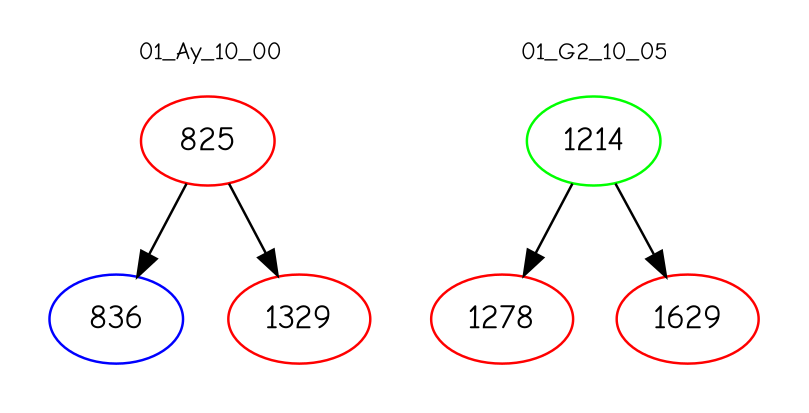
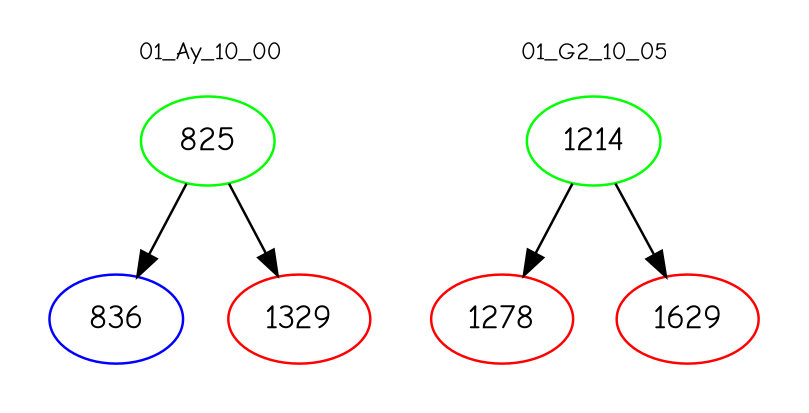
node "825": color red -> green
